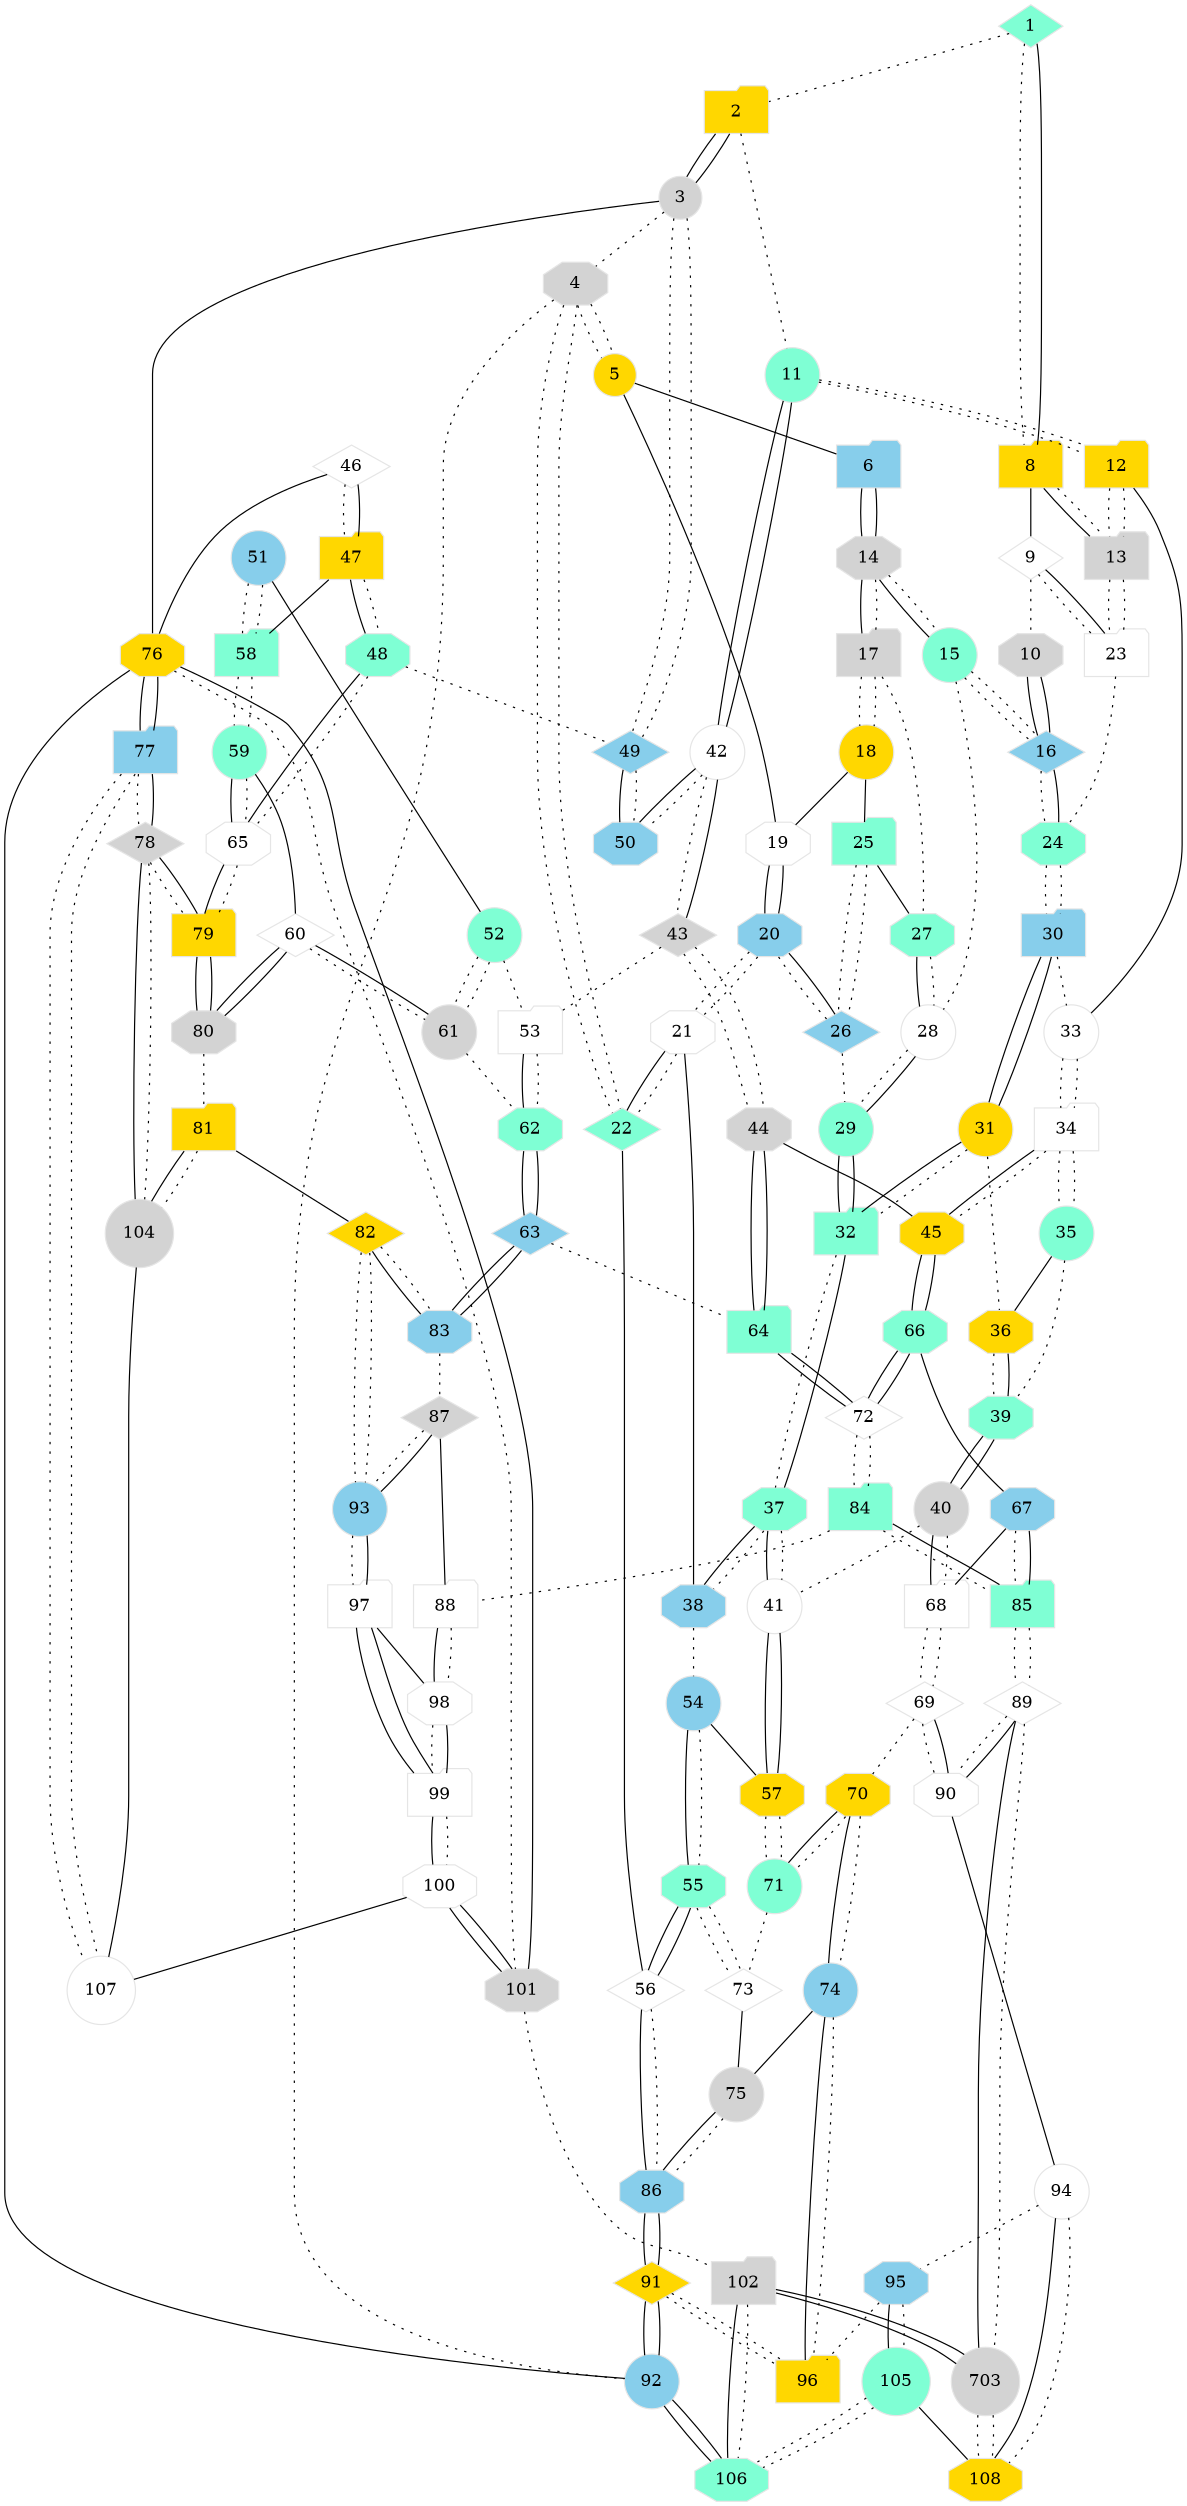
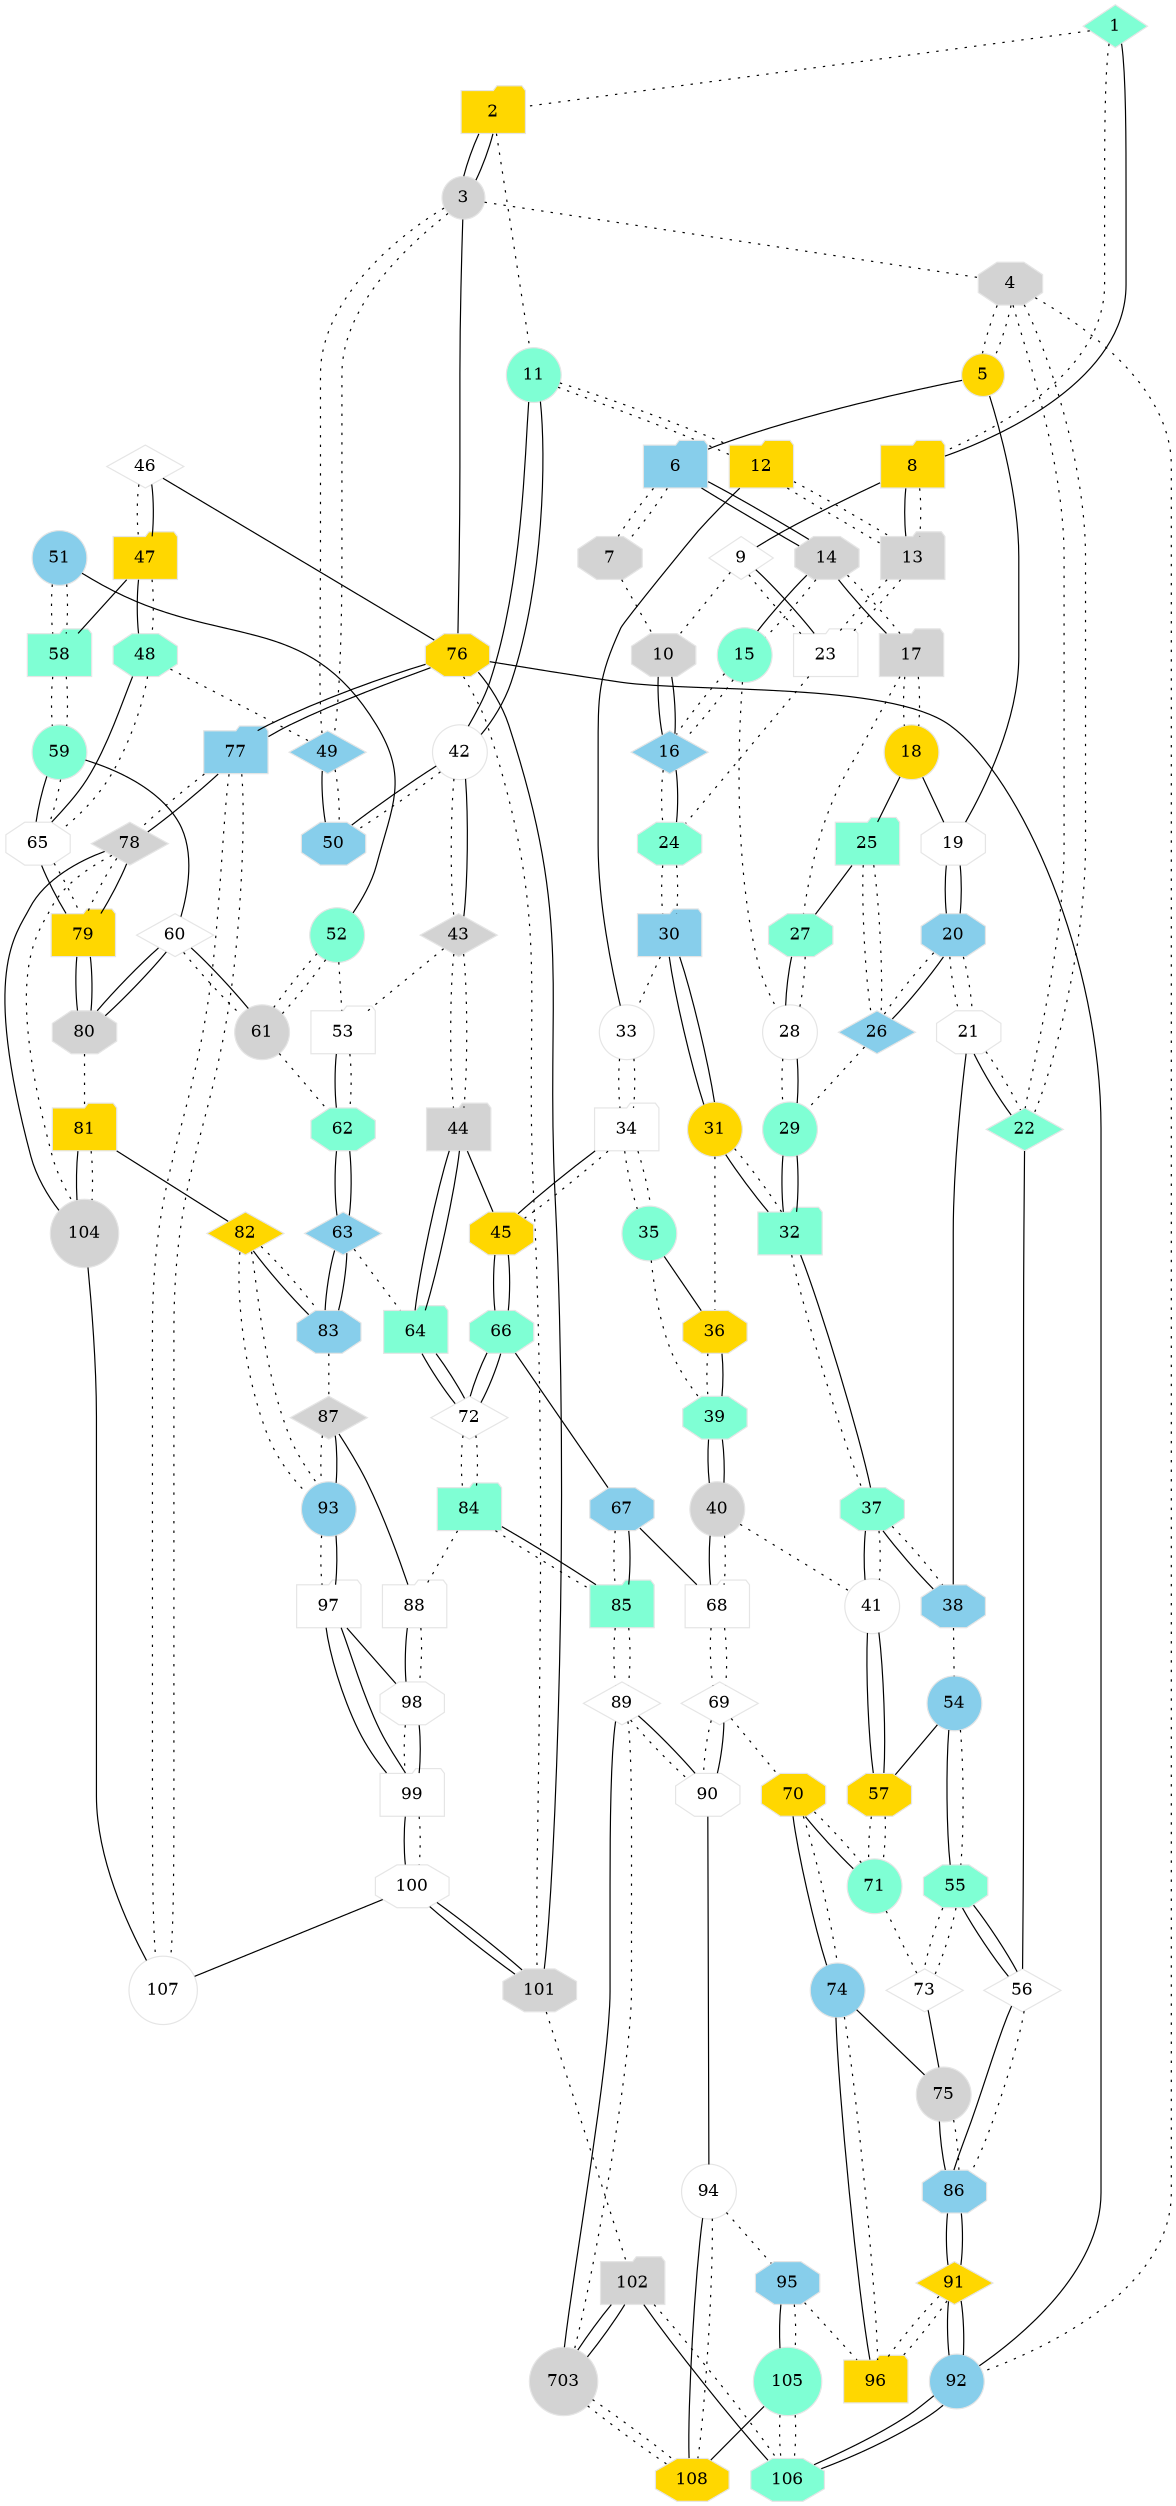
node "7": added
node "44": shape octagon -> folder
